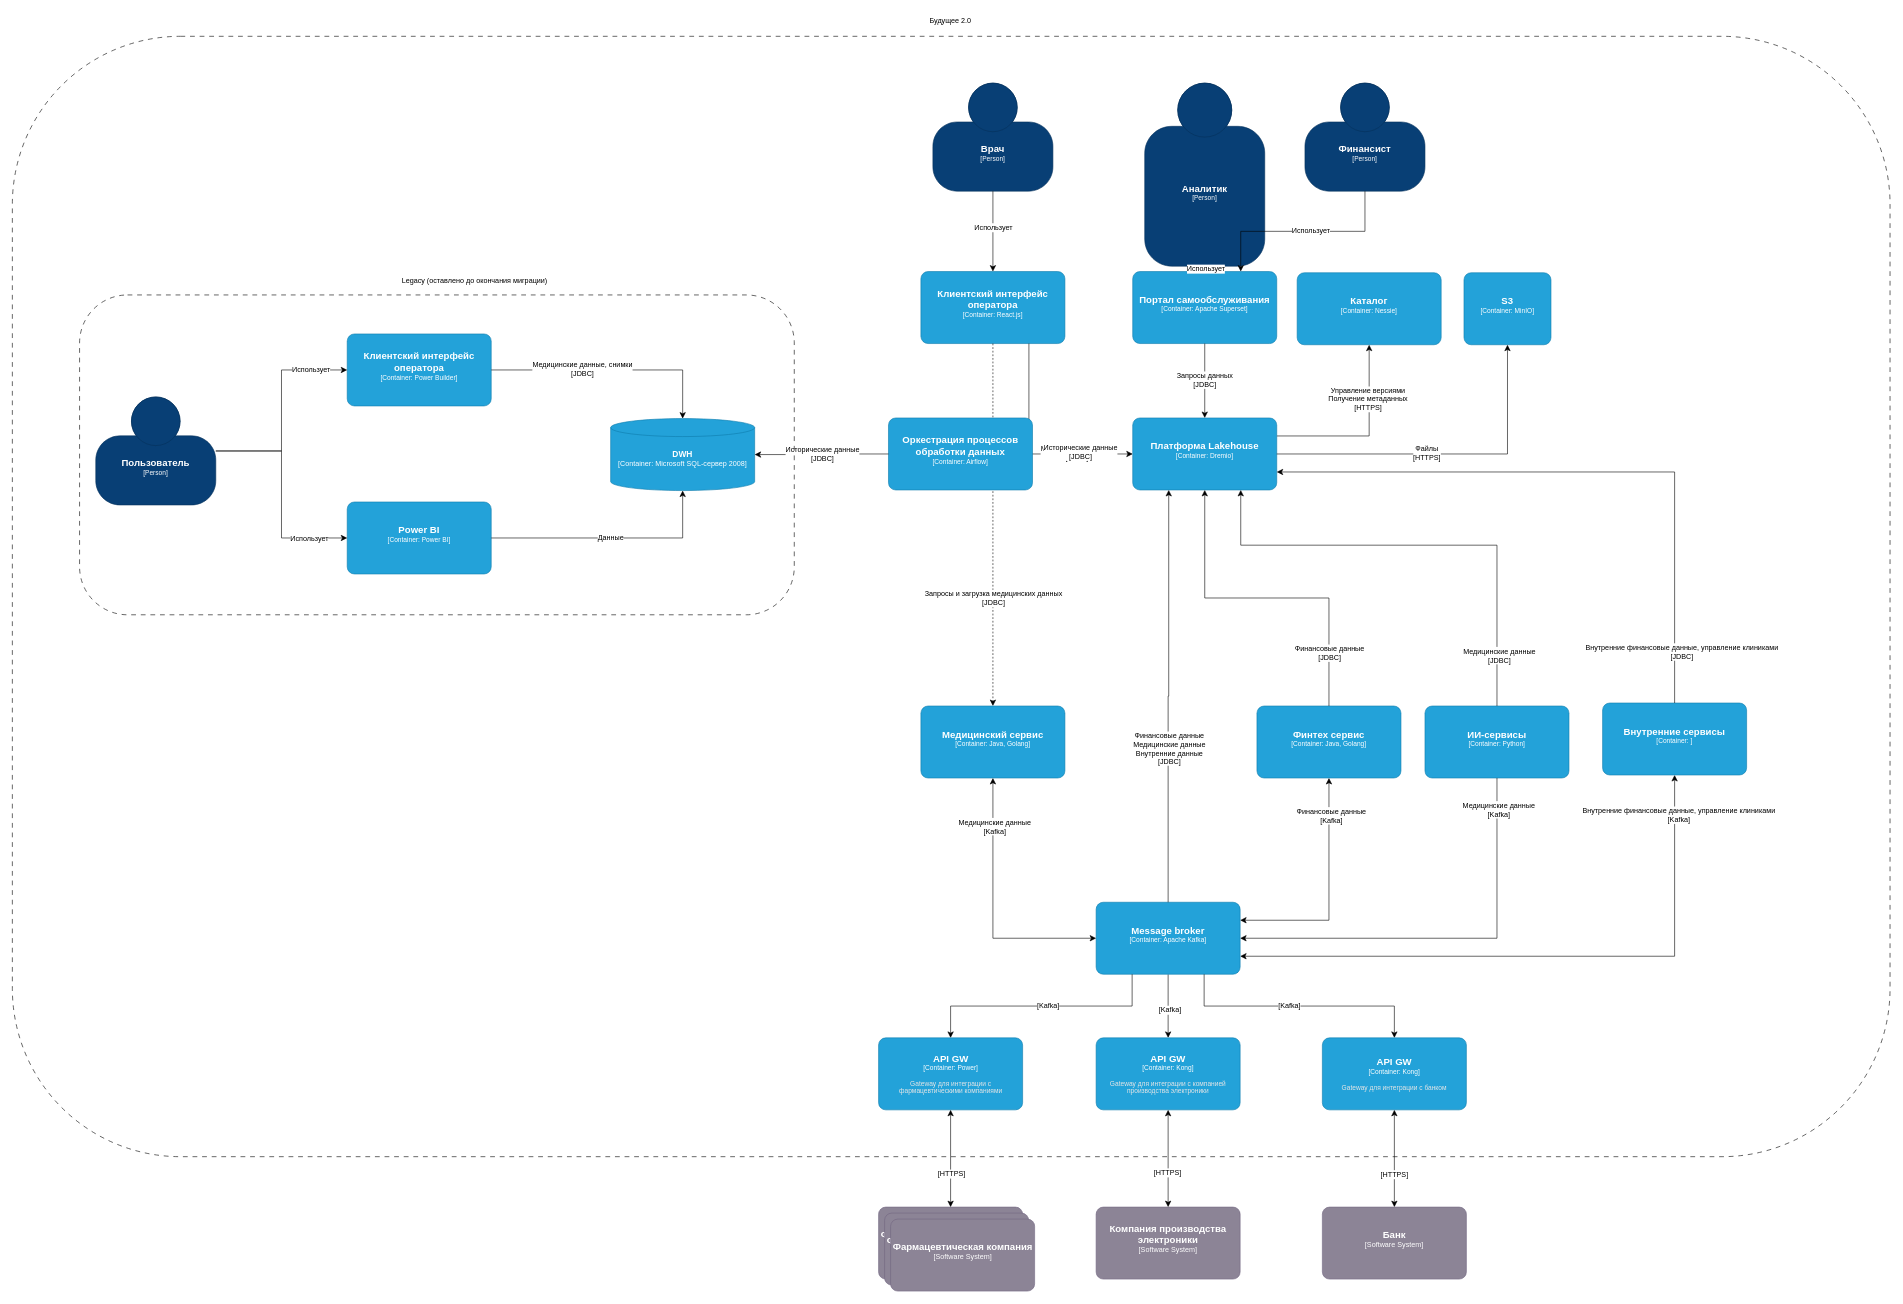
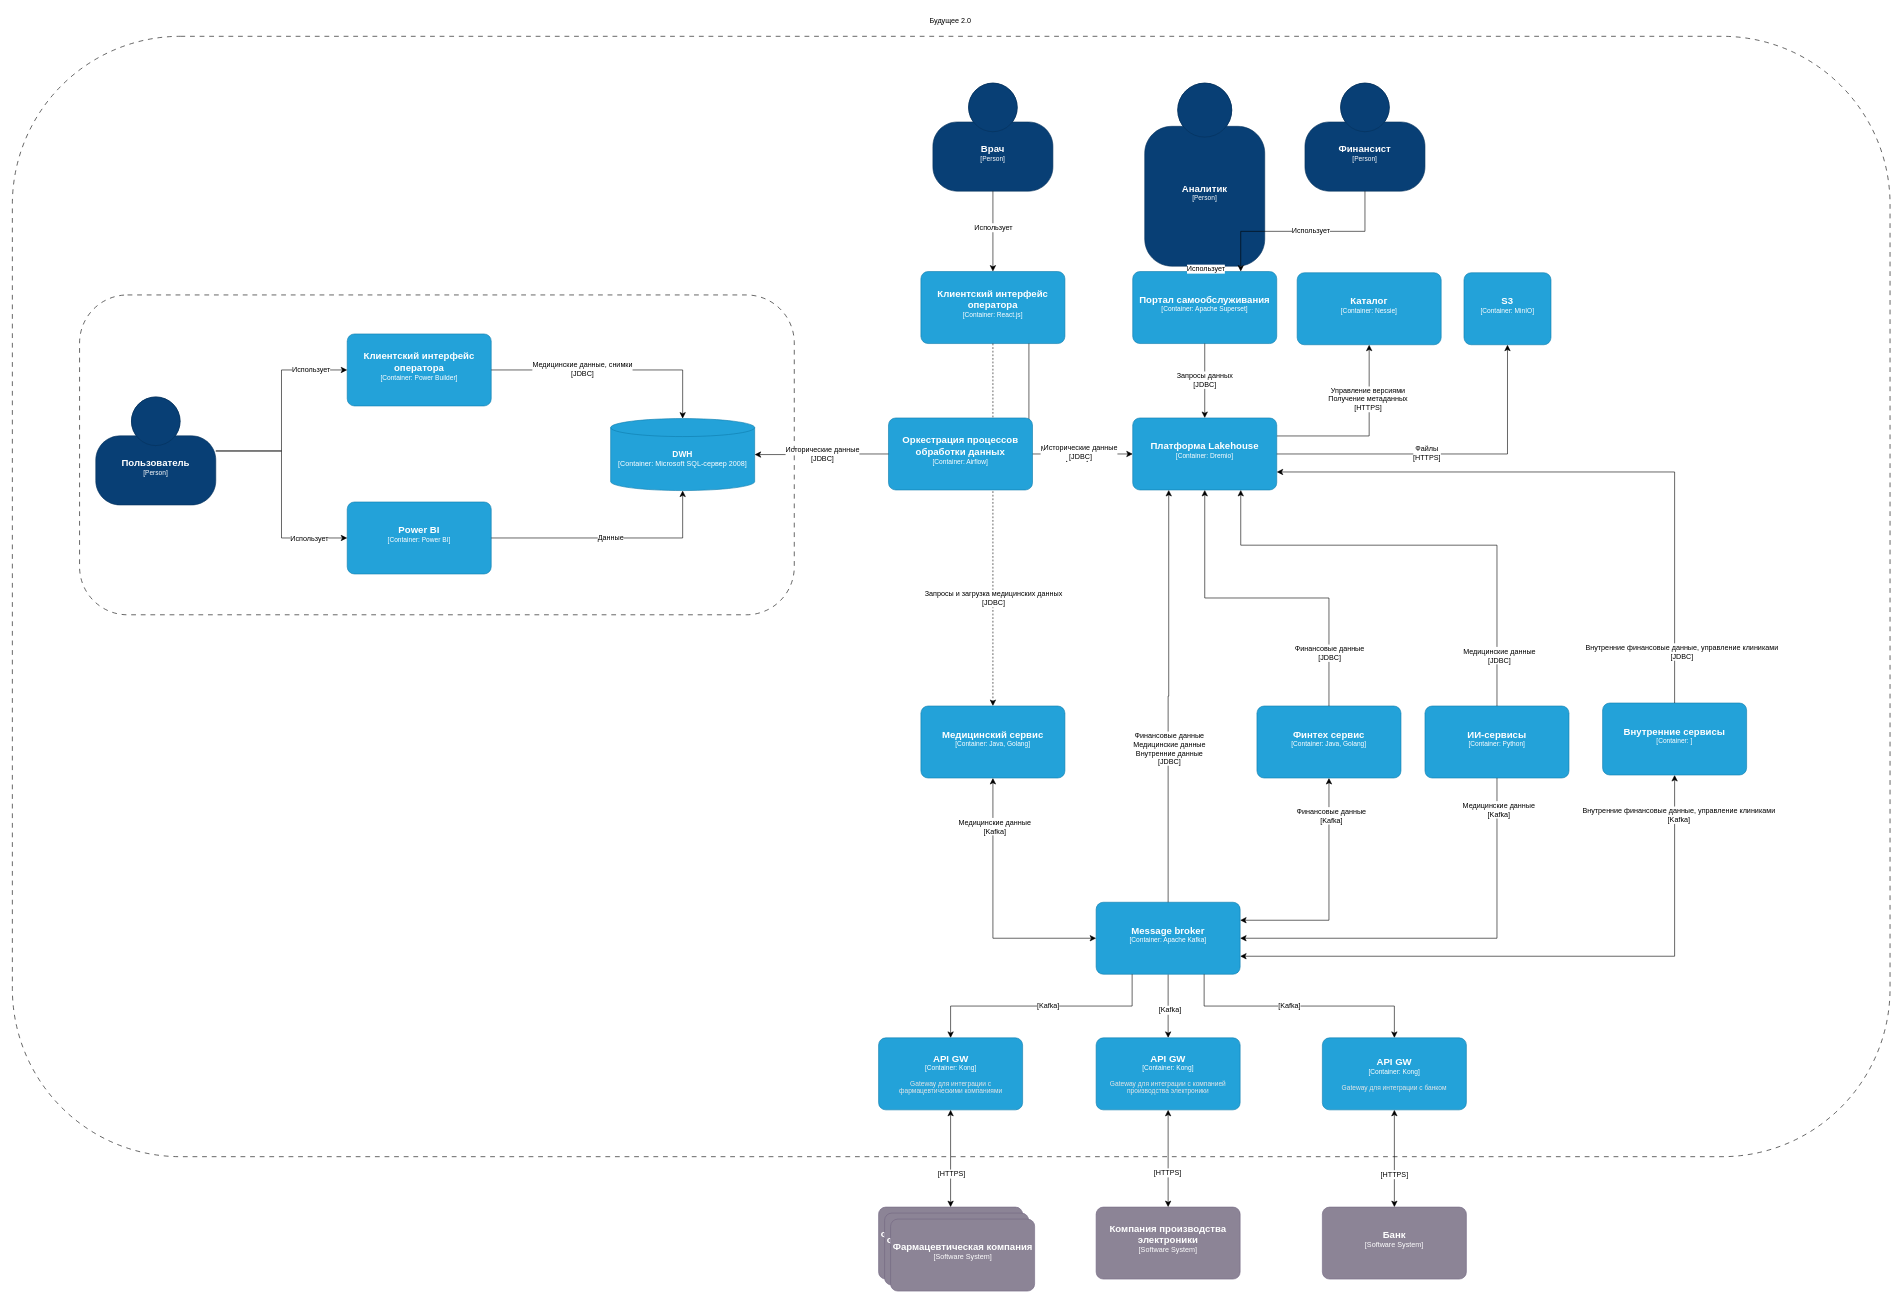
node "Legacy (оставлено до окончания миграции)": removed
node "API GW [Container: Power] Gateway для интеграции с фармацевтическими компаниями": label "API GW [Container: Power] Gateway для интеграции с фармацевтическими компаниями" -> "API GW [Container: Kong] Gateway для интеграции с фармацевтическими компаниями"
